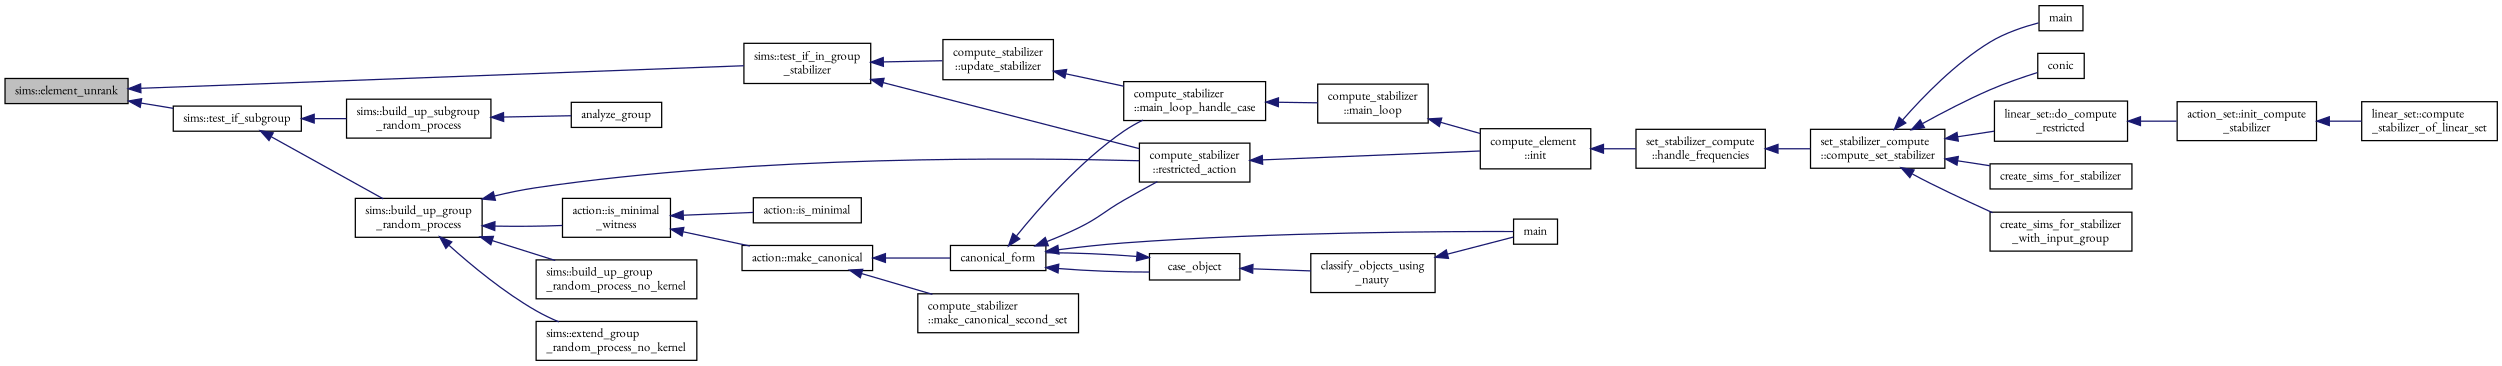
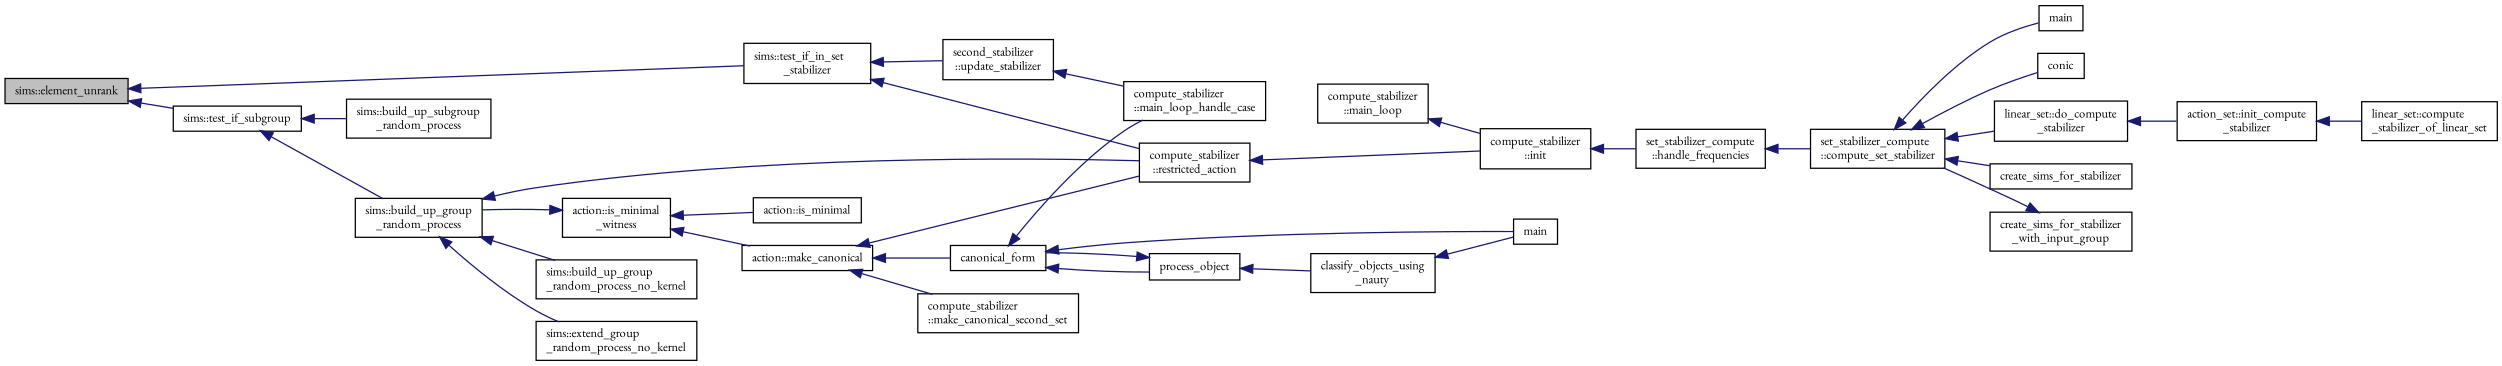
node "compute_stabilizer ::update_stabilizer": label "compute_stabilizer ::update_stabilizer" -> "second_stabilizer ::update_stabilizer"
node "sims::test_if_in_group _stabilizer": label "sims::test_if_in_group _stabilizer" -> "sims::test_if_in_set _stabilizer"
edge "compute_stabilizer ::main_loop" -> "compute_stabilizer ::main_loop_handle_case": removed
node "analyze_group": removed
node "linear_set::do_compute _restricted": label "linear_set::do_compute _restricted" -> "linear_set::do_compute _stabilizer"
node "compute_element ::init": label "compute_element ::init" -> "compute_stabilizer ::init"
edge "create_sims_for_stabilizer _with_input_group" -> "set_stabilizer_compute ::compute_set_stabilizer": reversed
edge "compute_stabilizer ::restricted_action" -> "canonical_form": now "compute_stabilizer ::restricted_action" -> "action::make_canonical"
edge "action::is_minimal _witness" -> "sims::build_up_group _random_process": reversed
node "case_object": label "case_object" -> "process_object"
